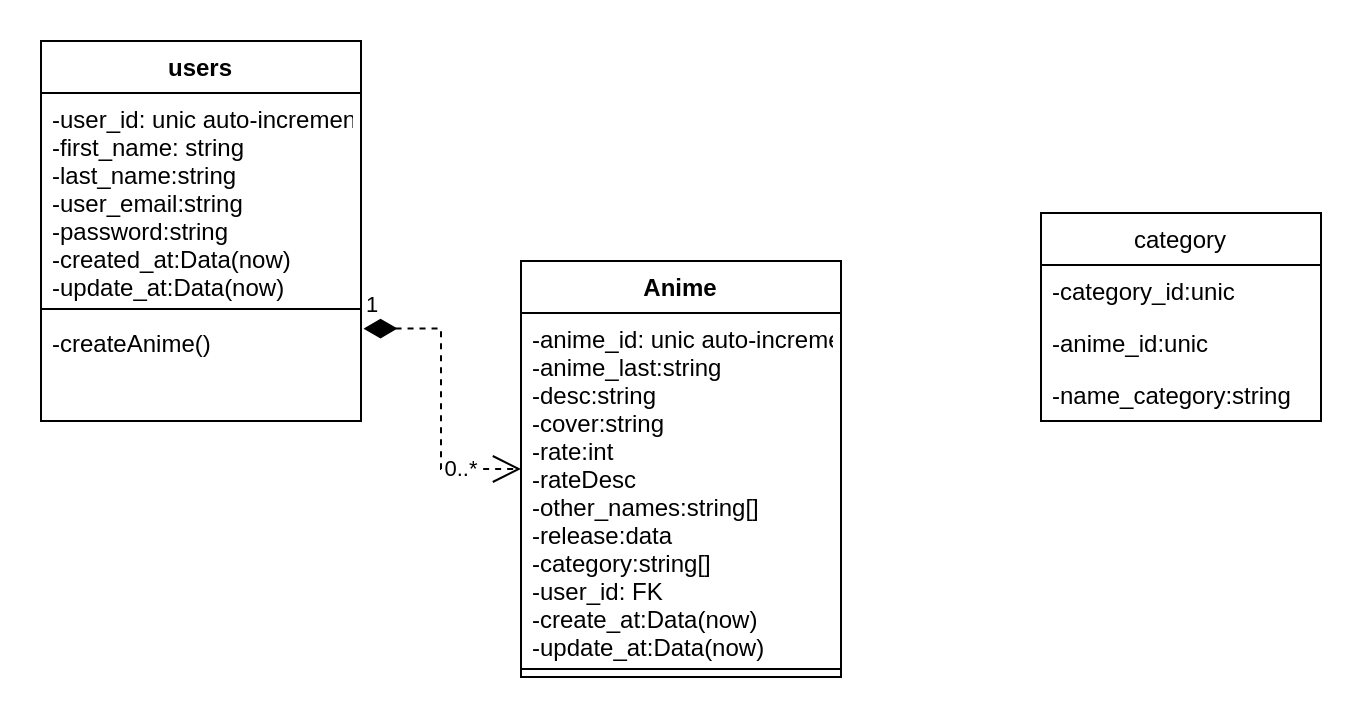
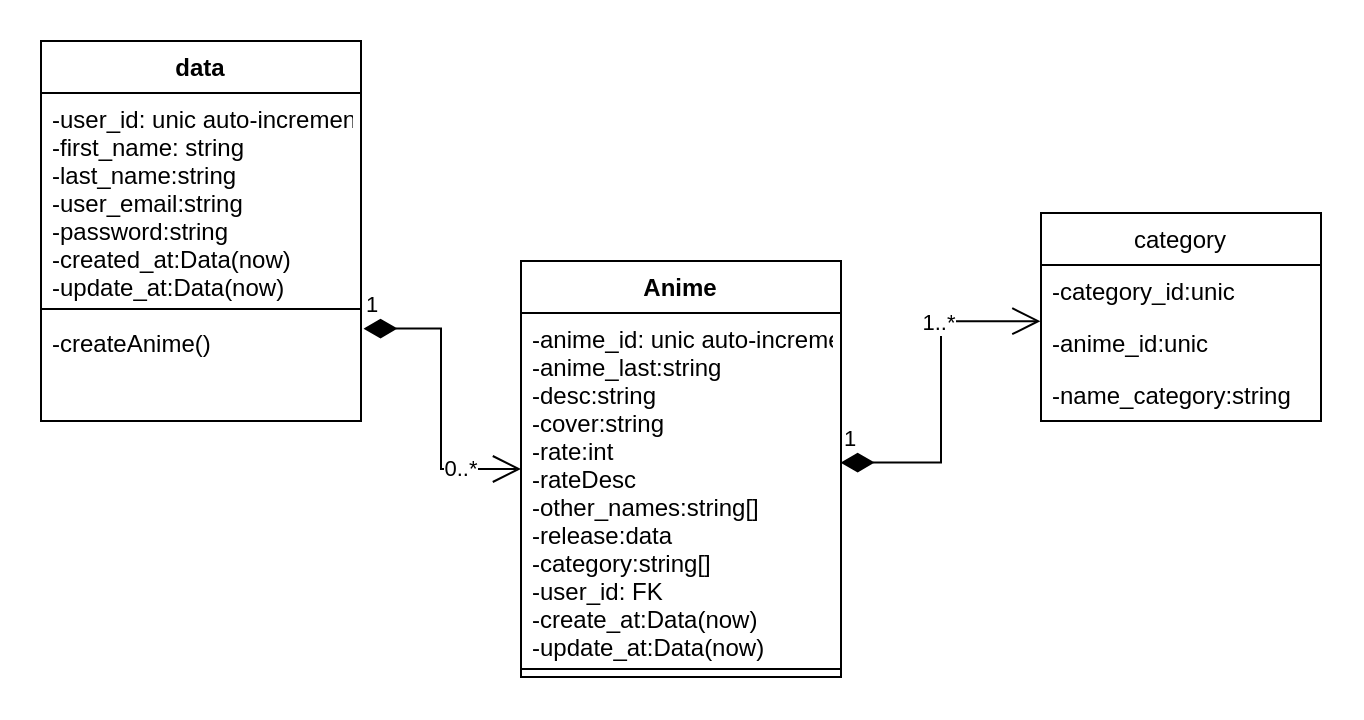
node "users": label "users" -> "data"
edge "-createAnime()" -- "Anime": style dashed -> solid
edge "-anime_id:unic" -- "-anime_id: unic auto-increment -anime_last:string -desc:string -cover:string -rate:int -rateDesc -other_names:string[] -release:data -category:string[] -user_id: FK -create_at:Data(now) -update_at:Data(now)": added, labels "1..*", "1"
